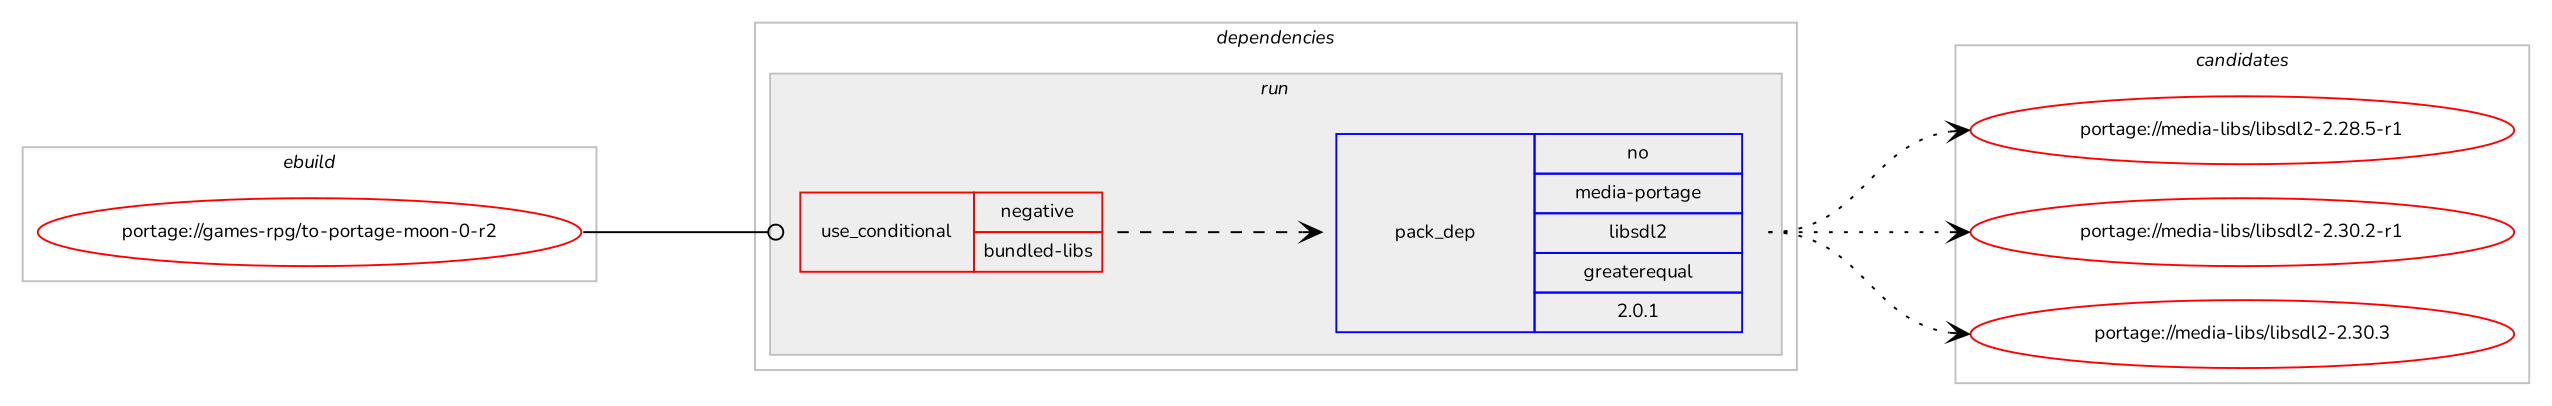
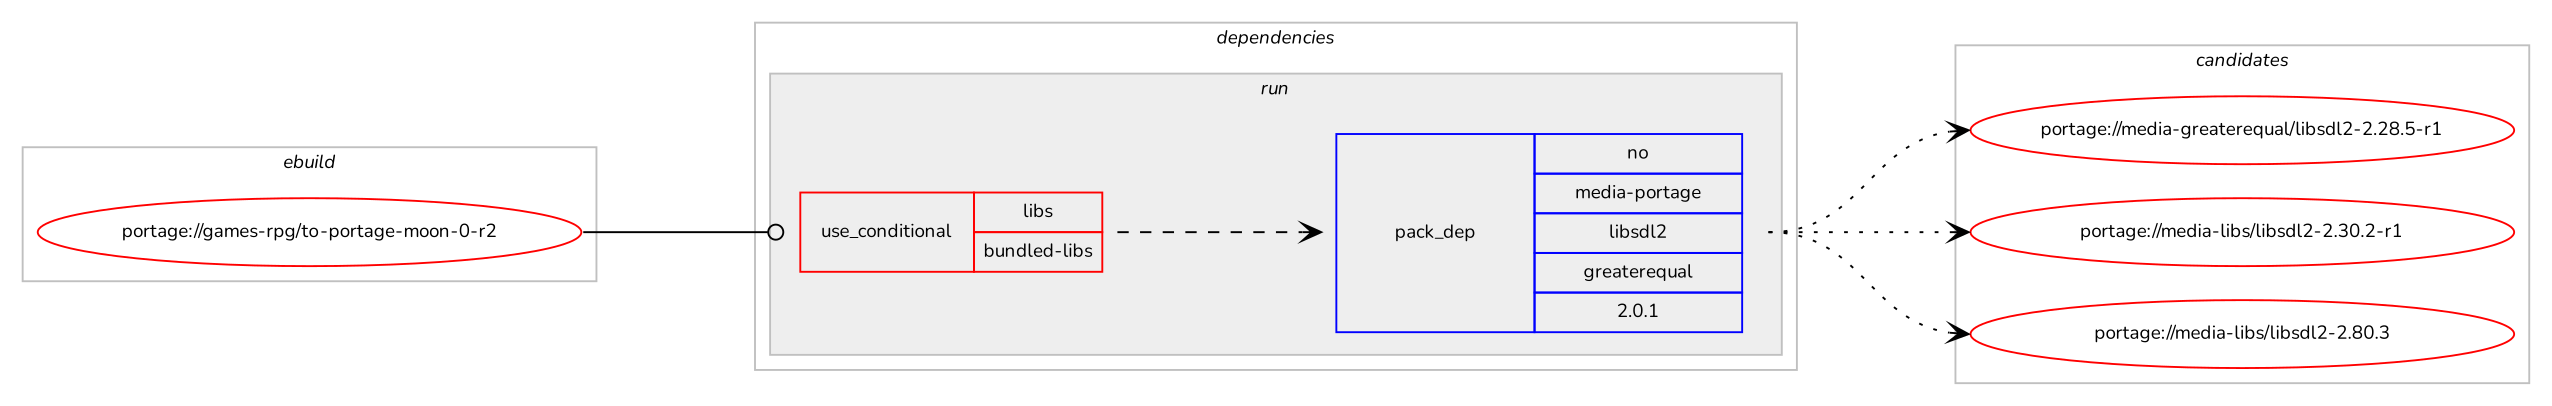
node "portage://media-libs/libsdl2-2.28.5-r1": label "portage://media-libs/libsdl2-2.28.5-r1" -> "portage://media-greaterequal/libsdl2-2.28.5-r1"
node "use_conditional": text "negative" -> "libs"
node "portage://media-libs/libsdl2-2.30.3": label "portage://media-libs/libsdl2-2.30.3" -> "portage://media-libs/libsdl2-2.80.3"
